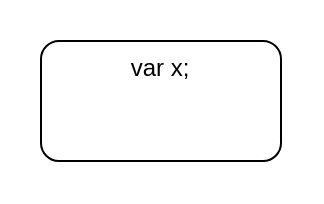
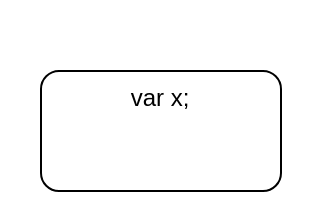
node "var x;": moved (161, 101) -> (161, 131)
